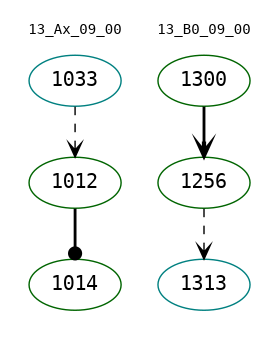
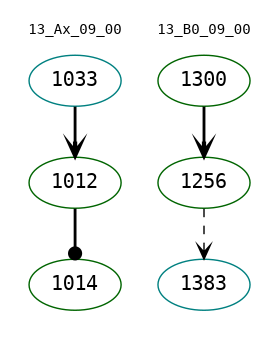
edge "1033" -> "1012": style dashed -> bold
node "1313": label "1313" -> "1383"
